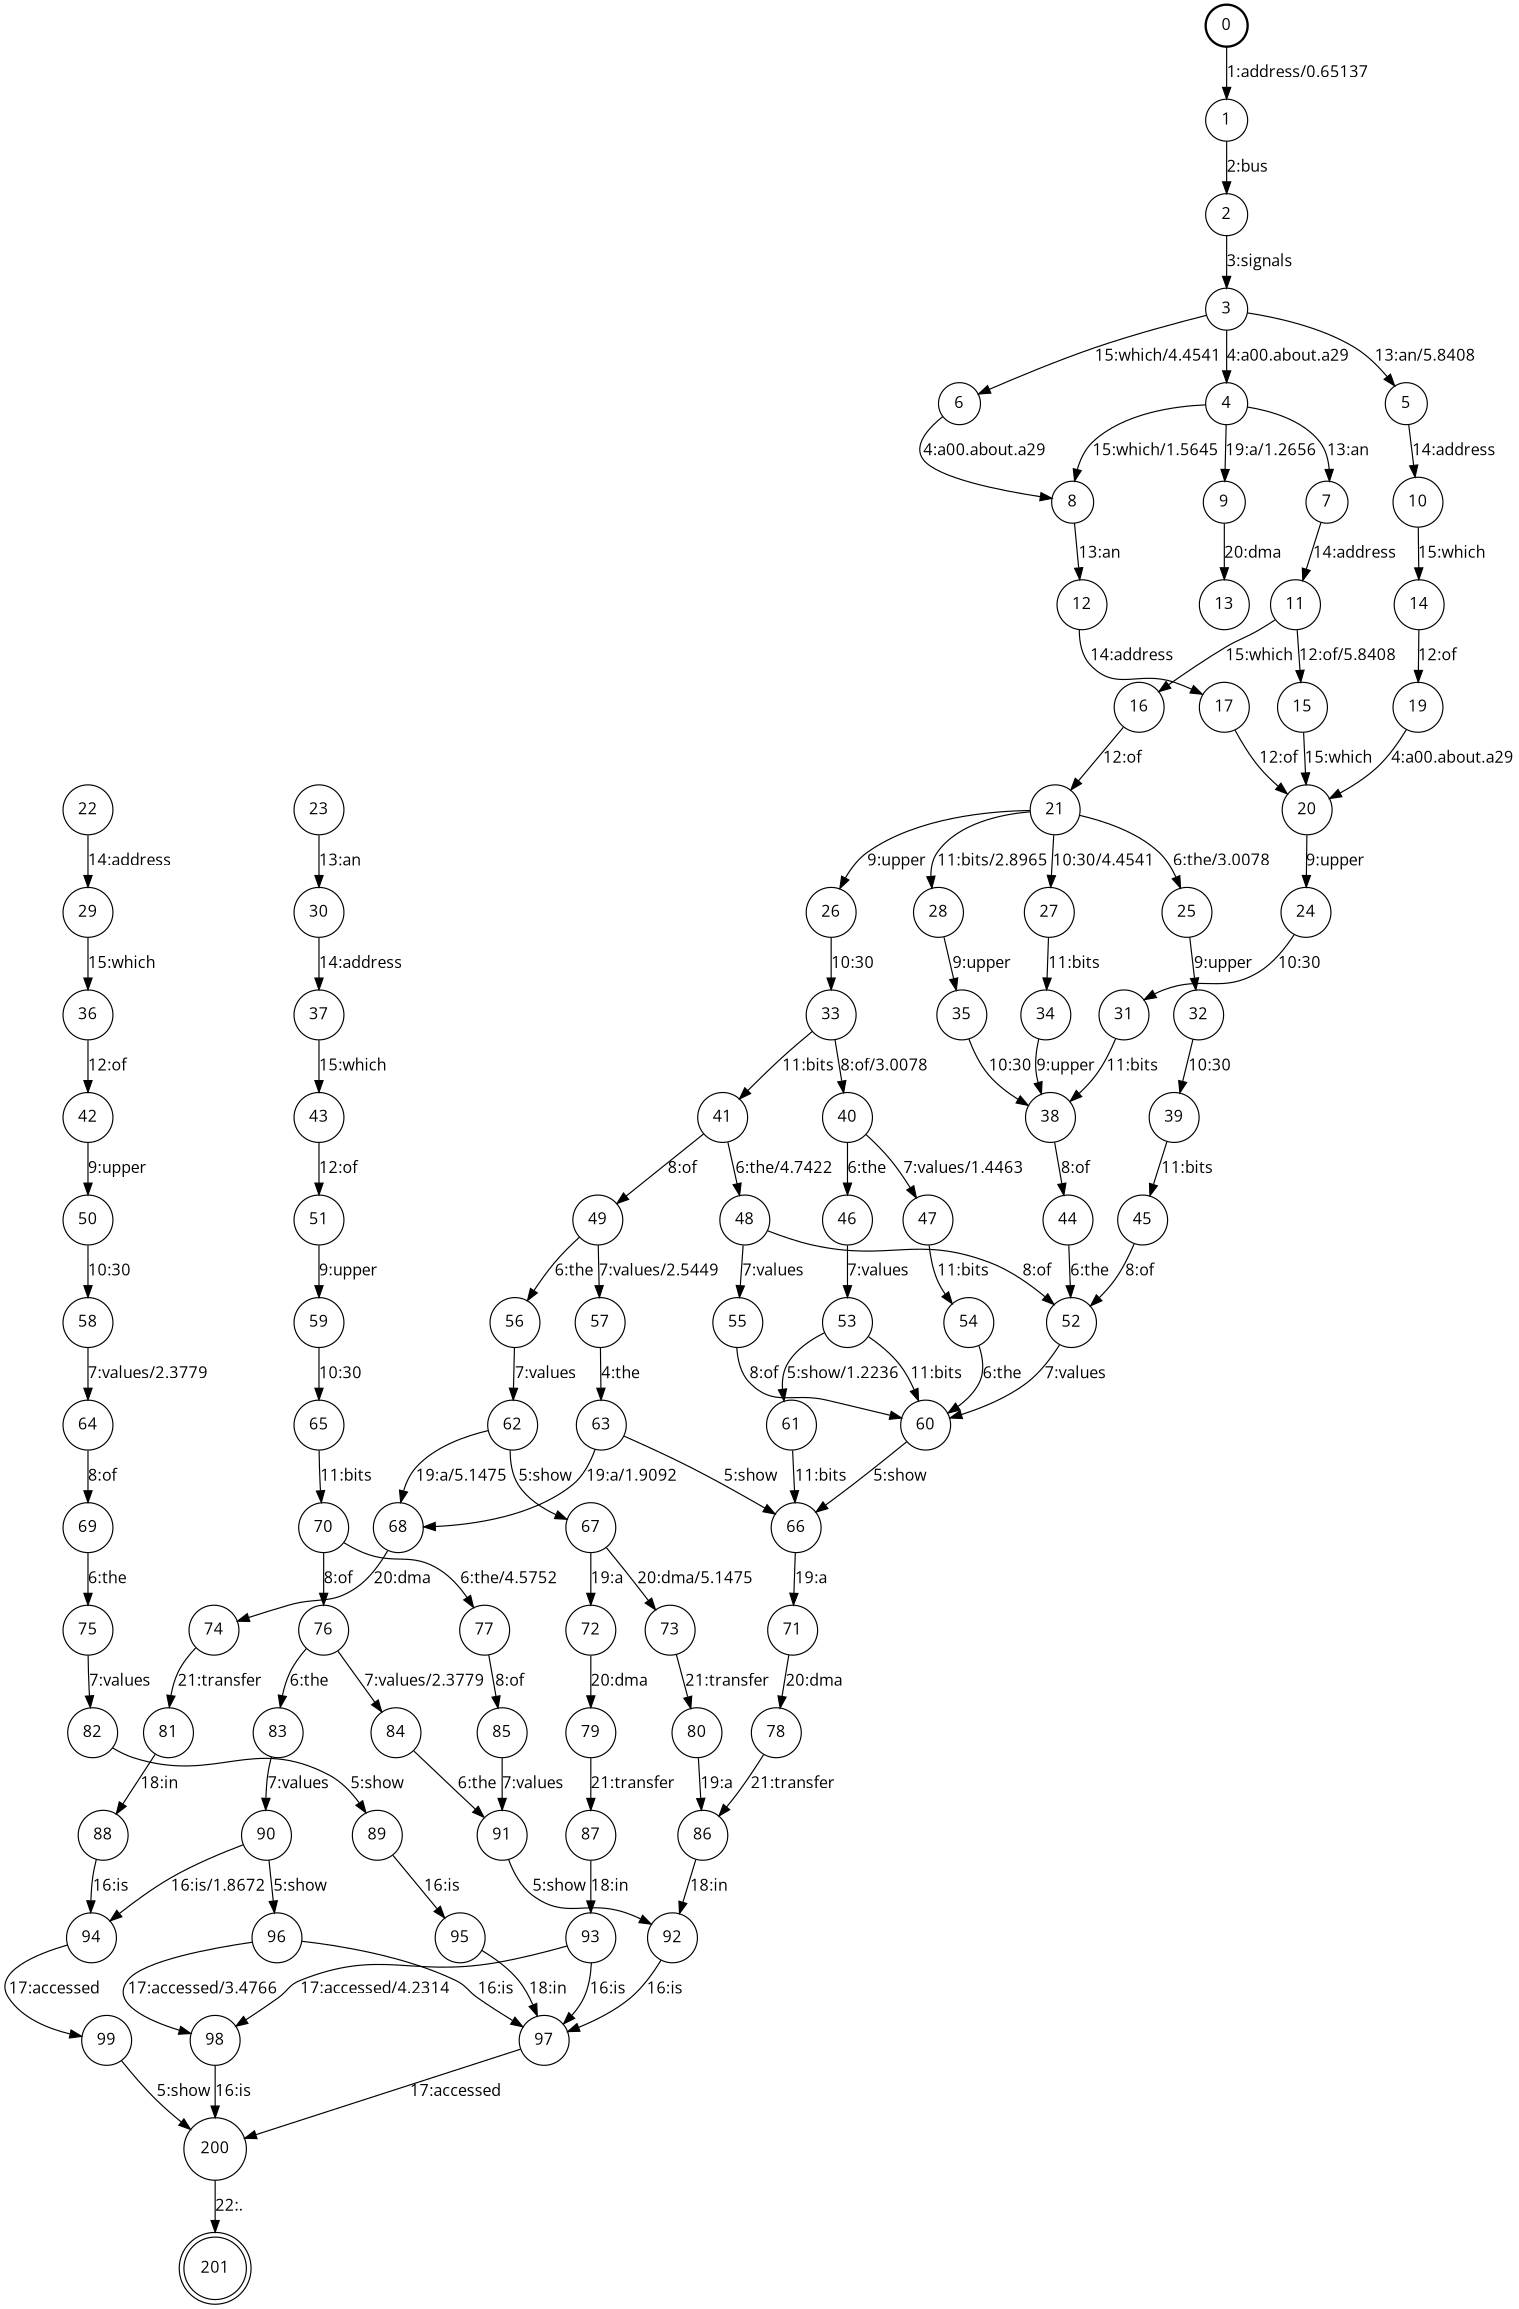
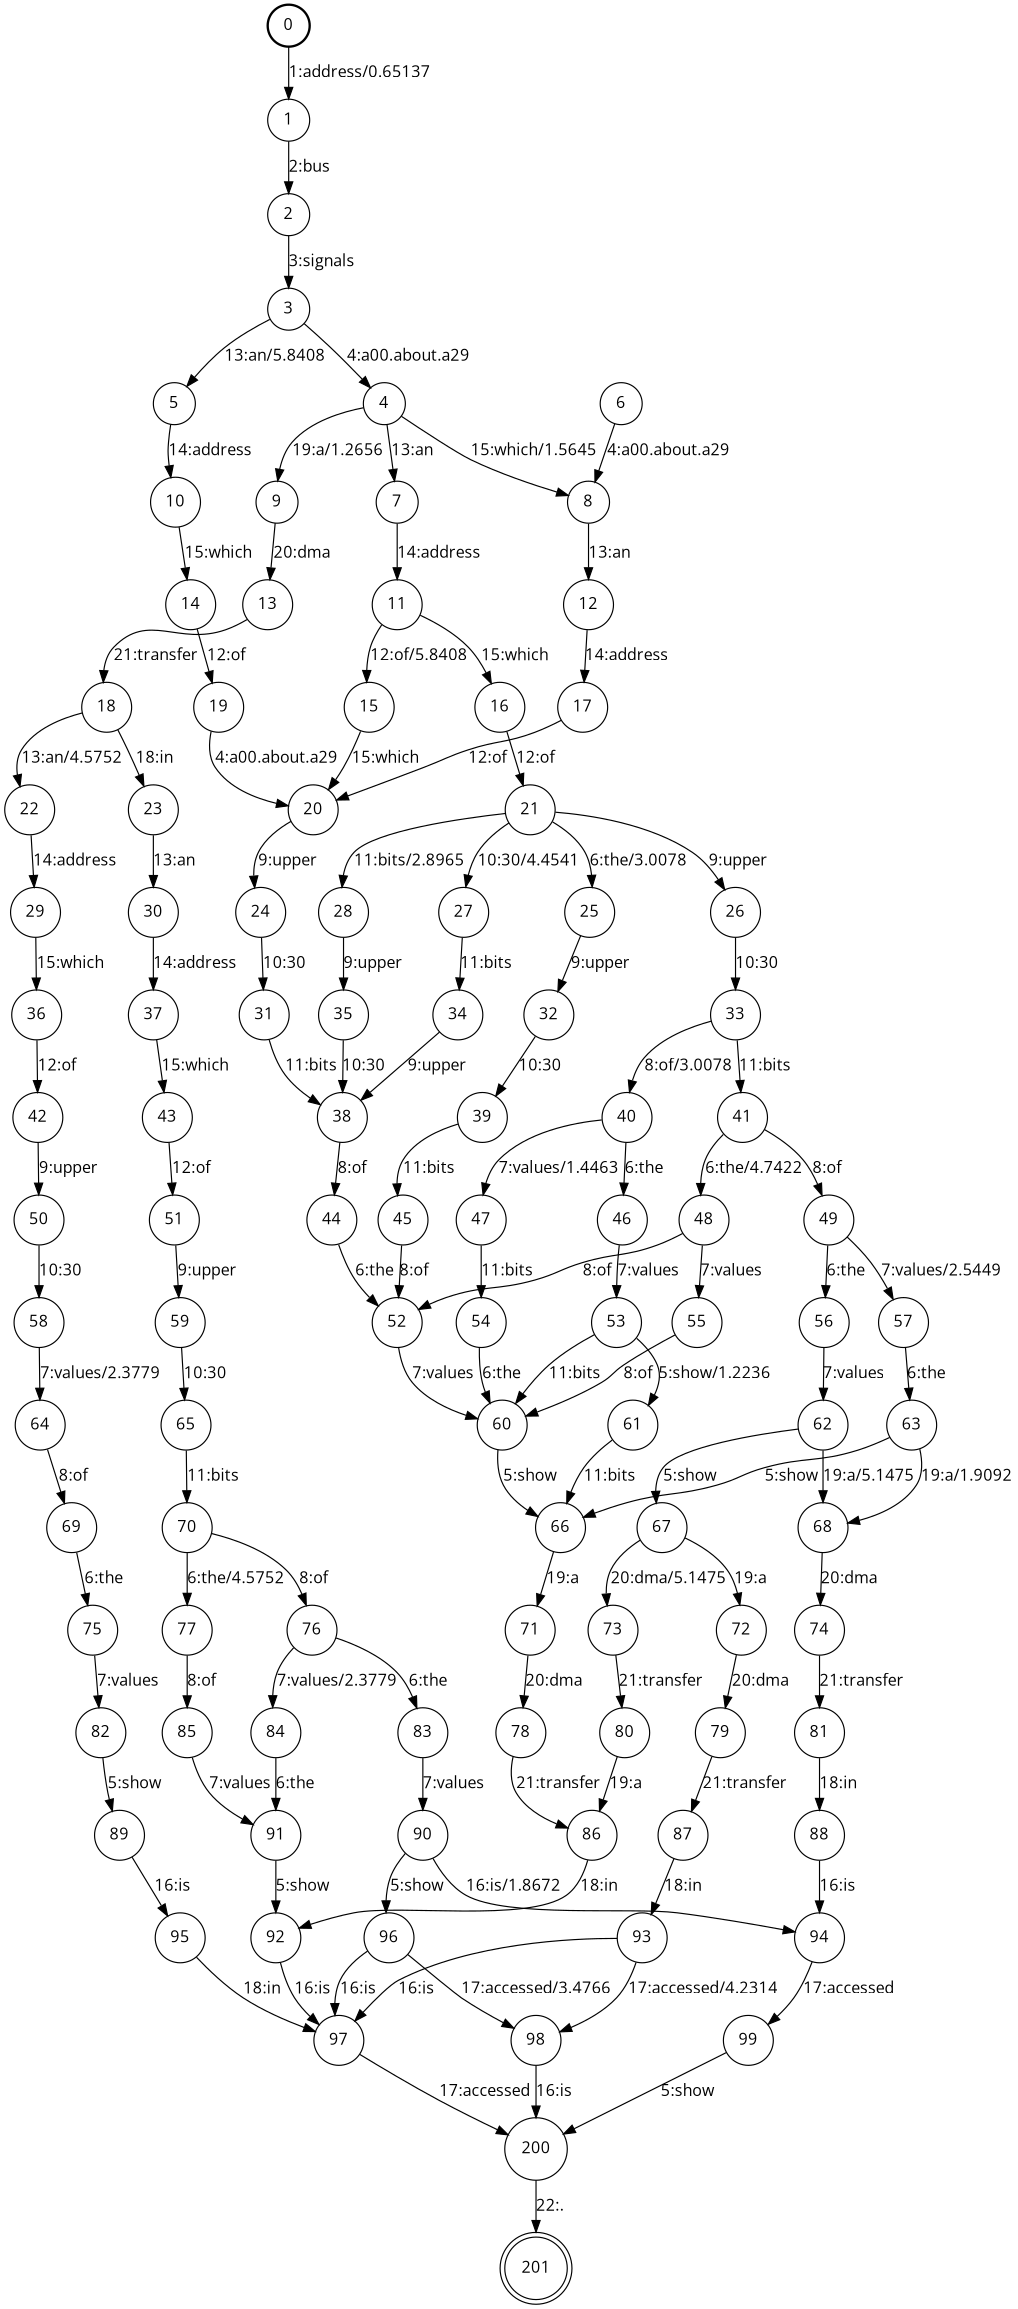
edge "3" -> "6": removed, label "15:which/4.4541"
node "18": added
edge "57" -> "63": label "4:the" -> "6:the"
